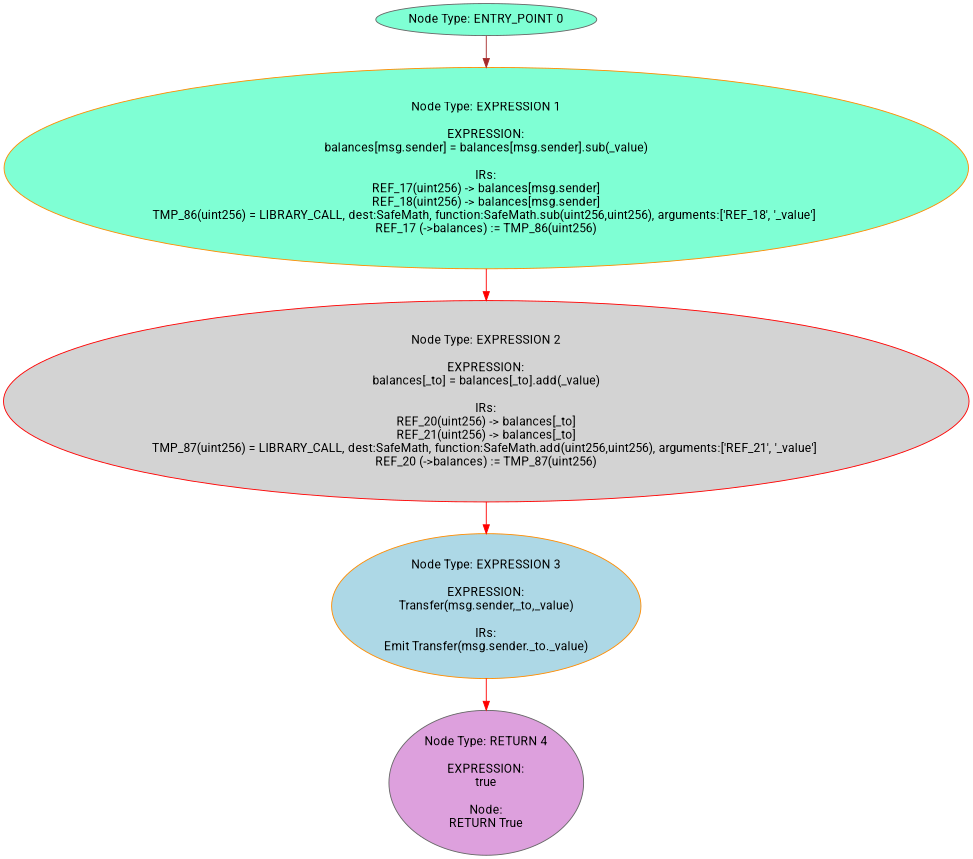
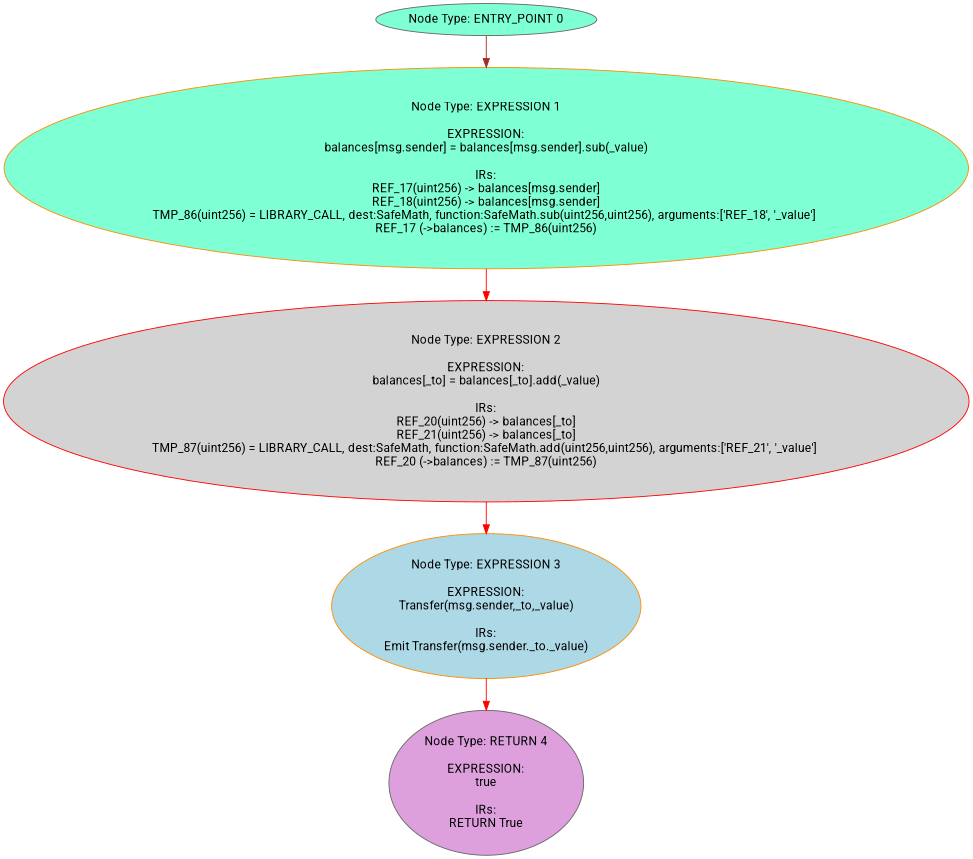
node "Node Type: RETURN 4 EXPRESSION: true Node: RETURN True": label "Node Type: RETURN 4 EXPRESSION: true Node: RETURN True" -> "Node Type: RETURN 4 EXPRESSION: true IRs: RETURN True"
